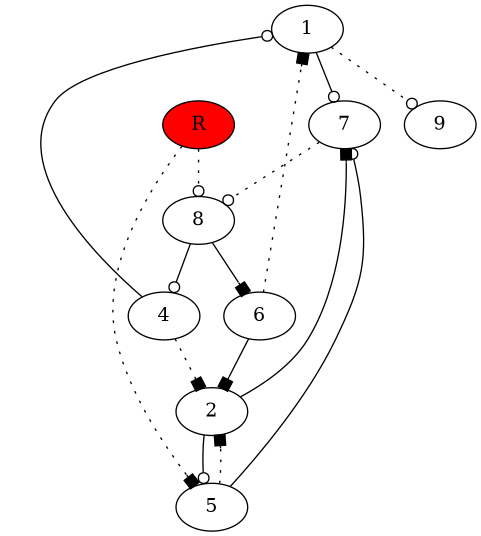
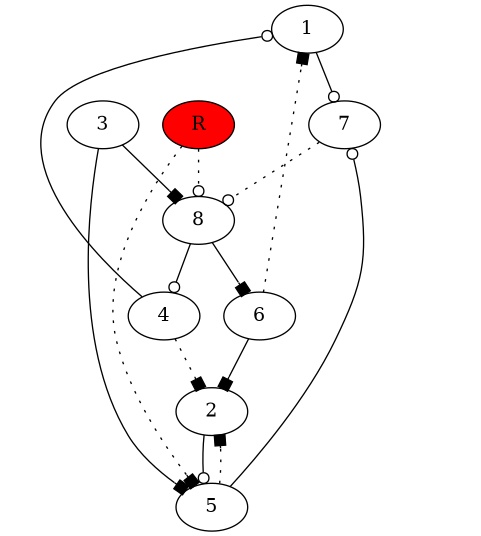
node "3": added
node "9": removed
edge "2" -> "7": removed
